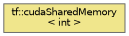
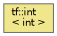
node "tf::cudaSharedMemory < int >": label "tf::cudaSharedMemory < int >" -> "tf::int < int >"
